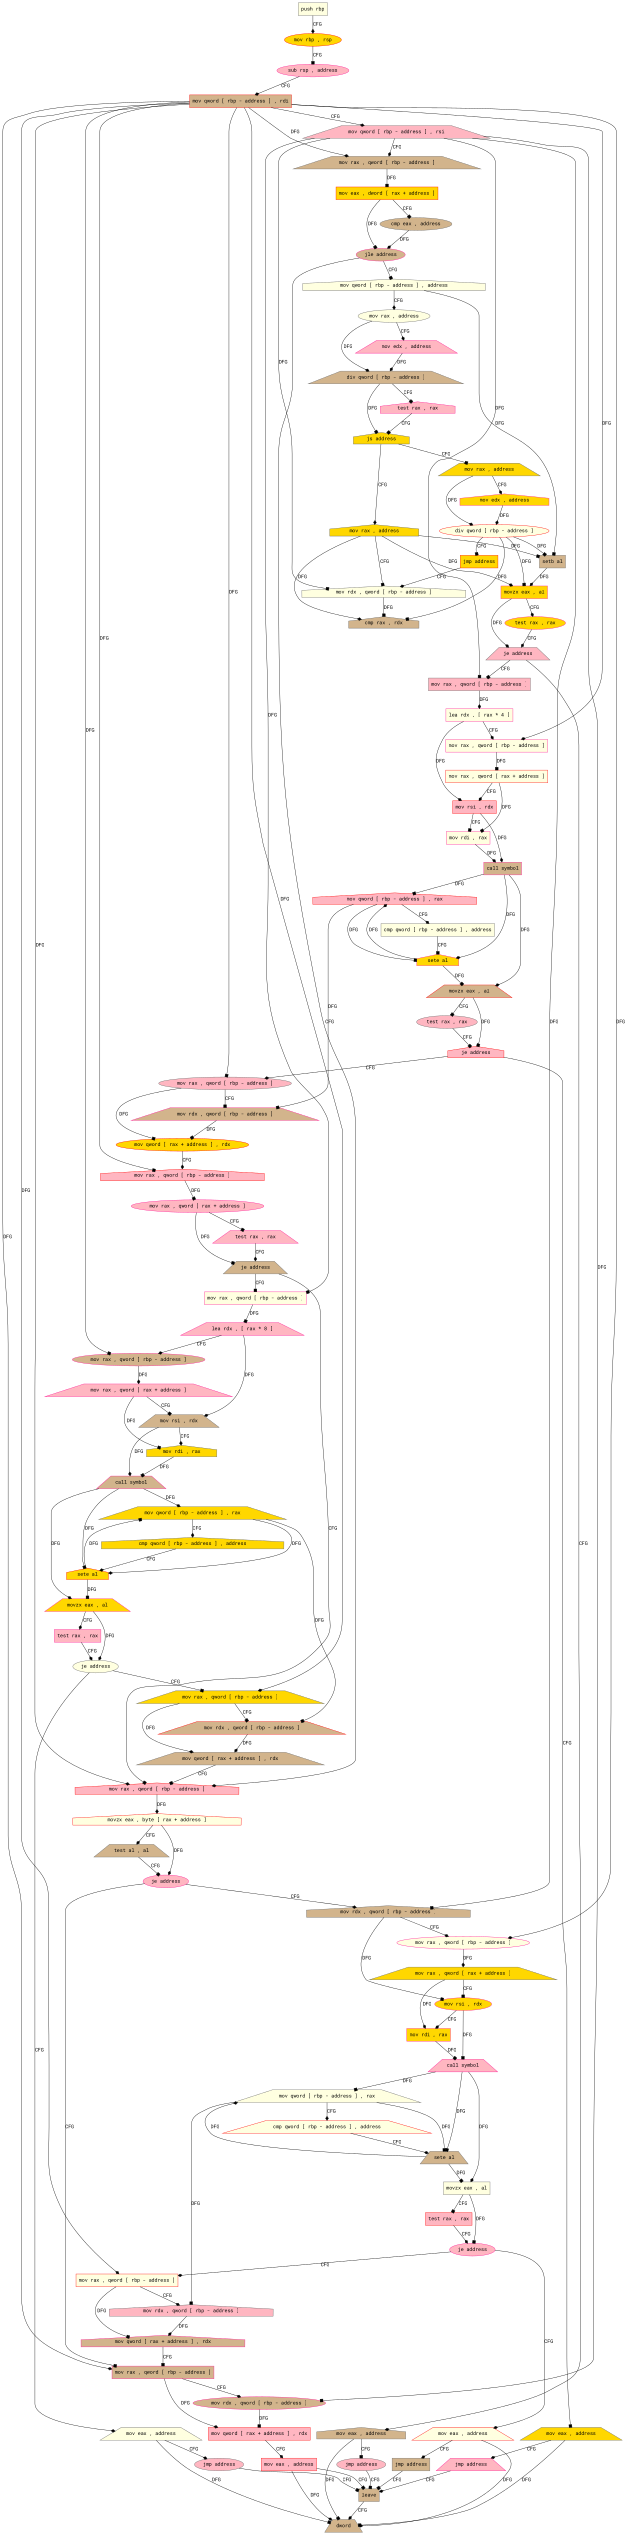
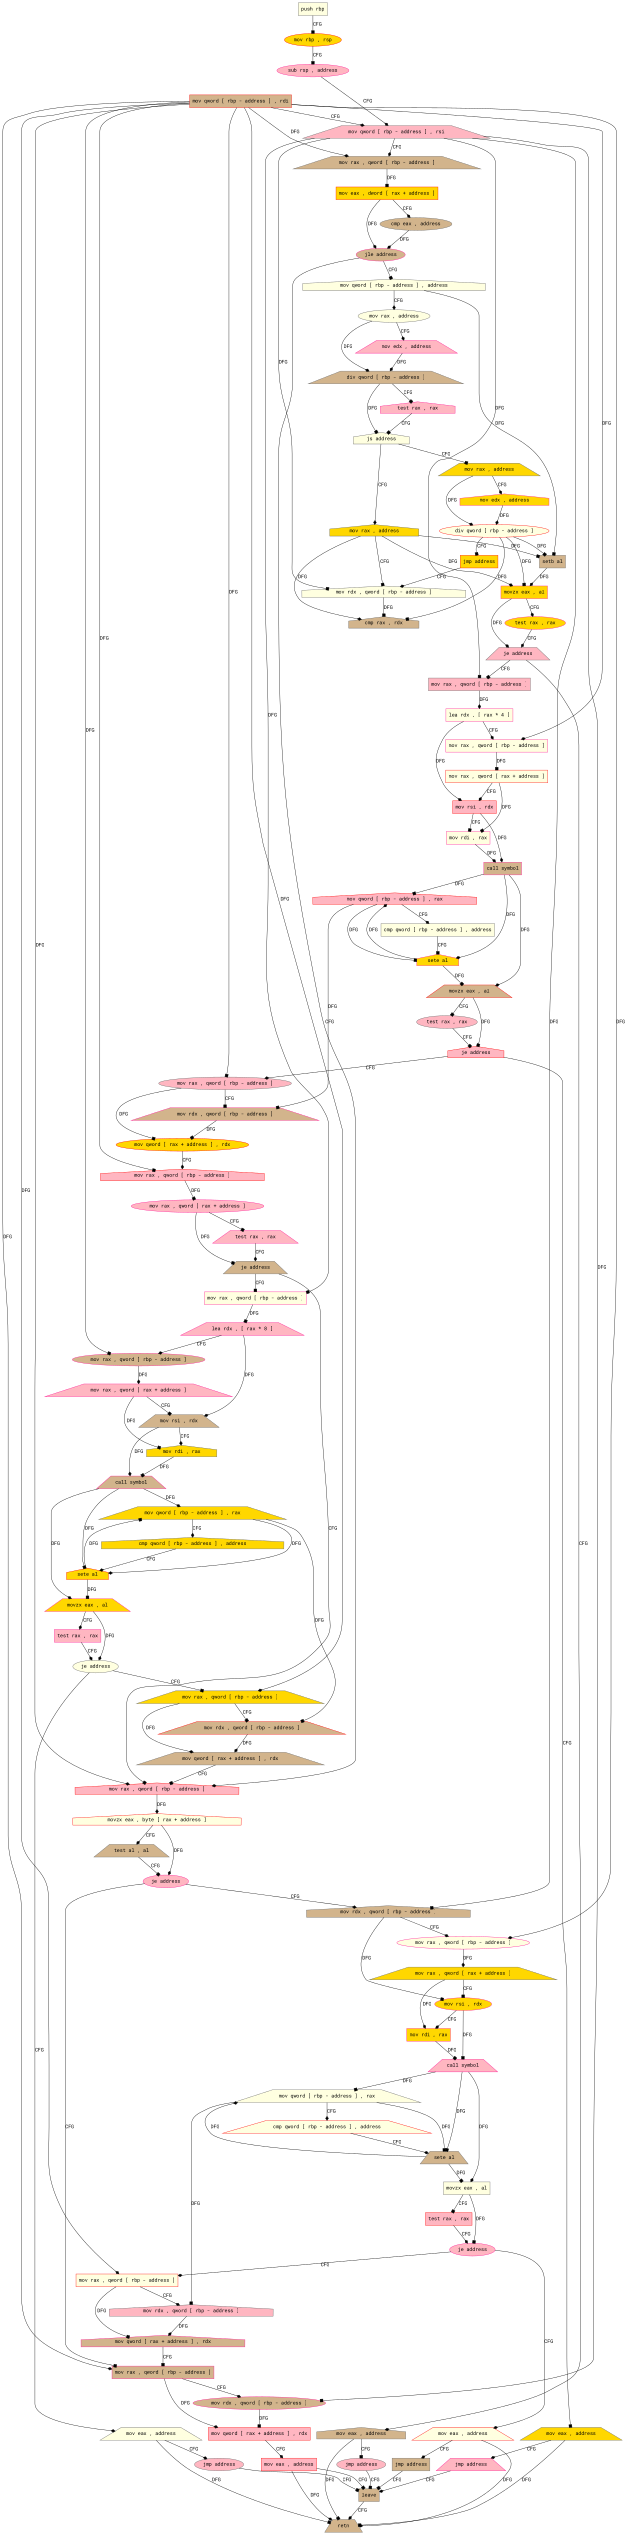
edge "push rbp" -> "mov rbp , rsp": arrowhead diamond -> box
edge "sub rsp , address" -> "mov qword [ rbp - address ] , rdi": now "sub rsp , address" -> "mov qword [ rbp - address ] , rsi"
edge "mov eax , dword [ rax + address ]" -> "cmp eax , address": arrowhead box -> diamond
edge "mov eax , dword [ rax + address ]" -> "jle address": arrowhead box -> diamond
node "js address": fillcolor gold -> lightyellow
node "dword": label "dword" -> "retn"
